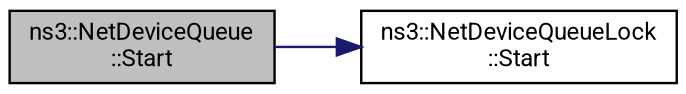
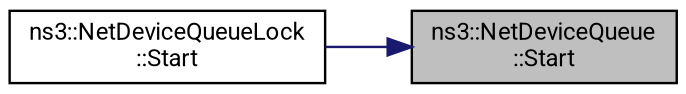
edge "ns3::NetDeviceQueue ::Start" -> "ns3::NetDeviceQueueLock ::Start": reversed
